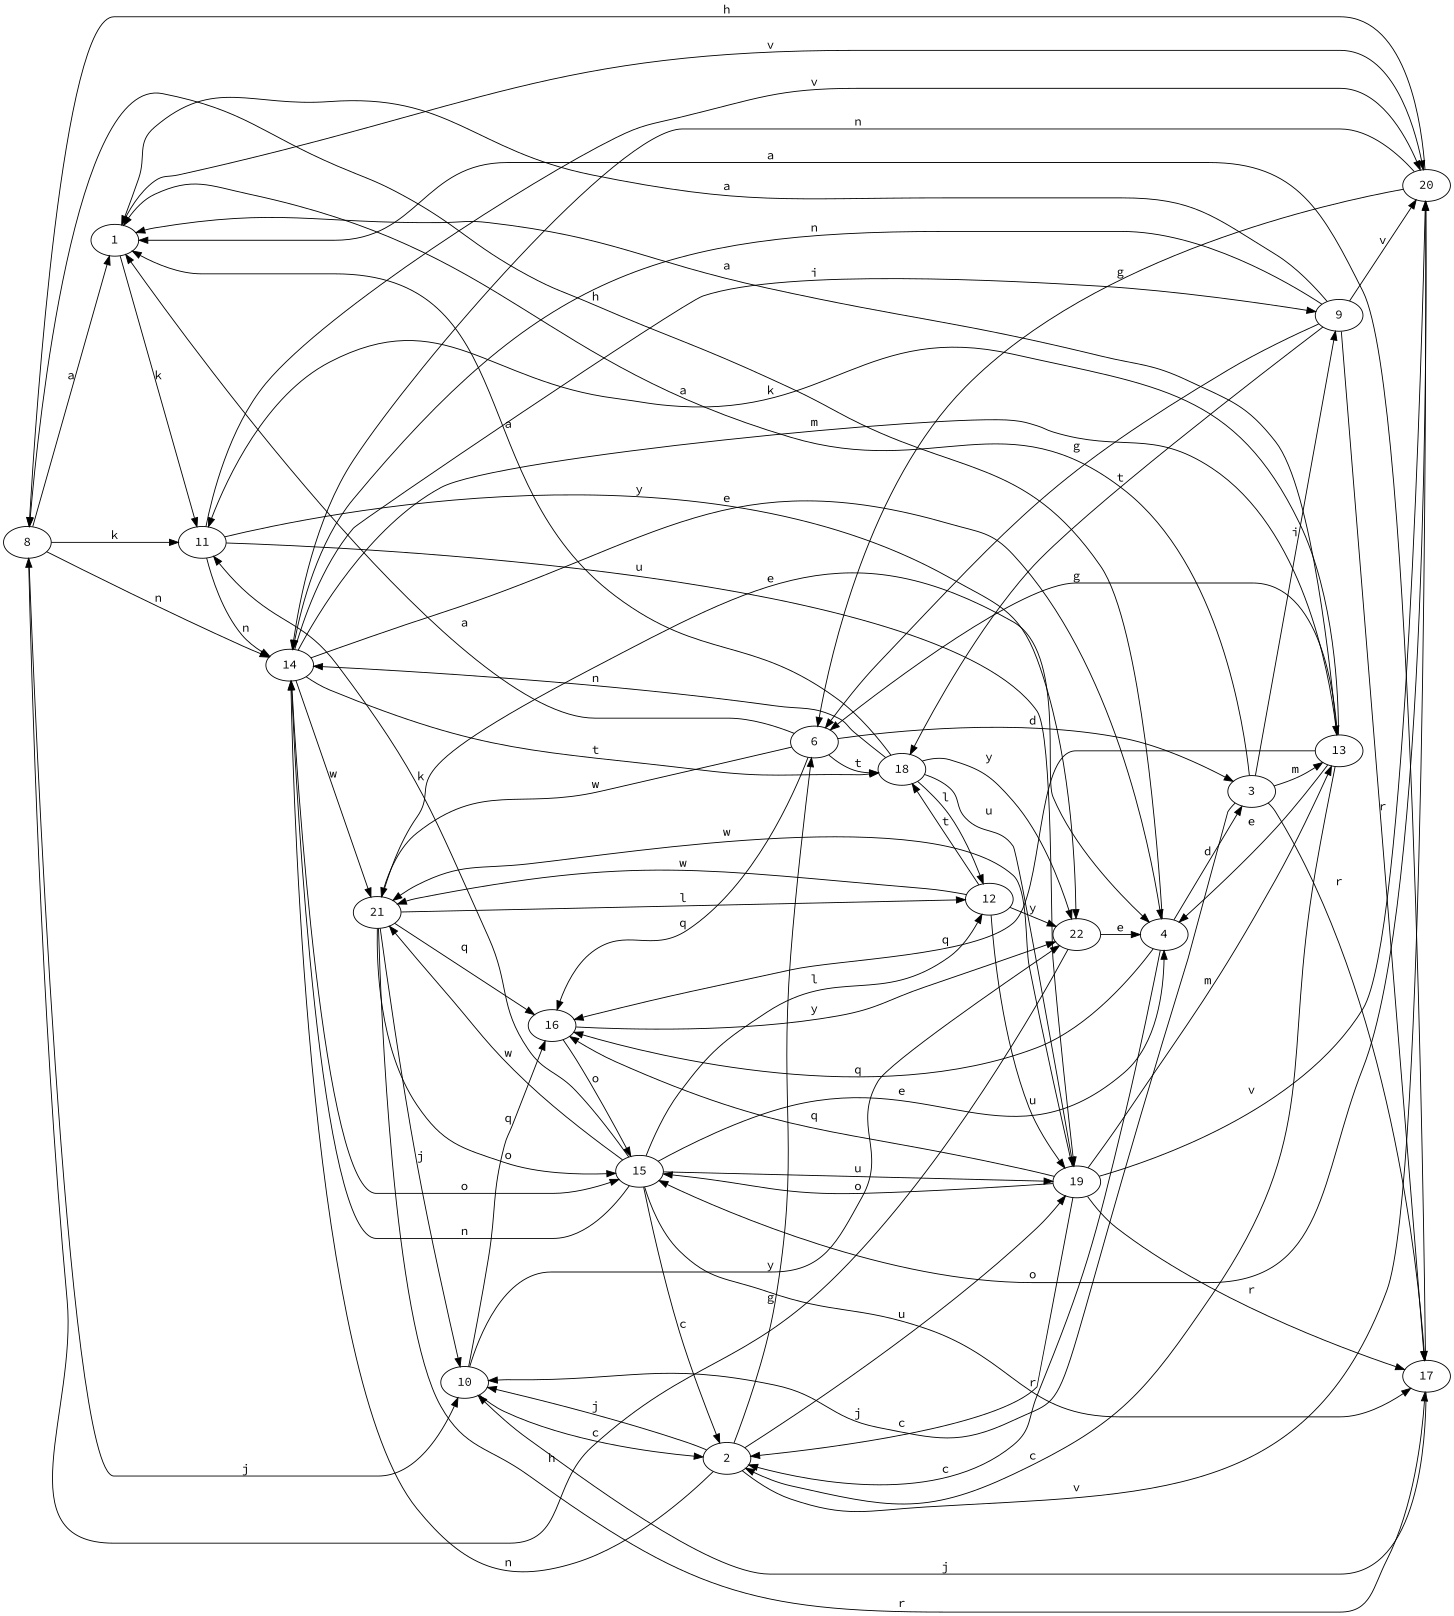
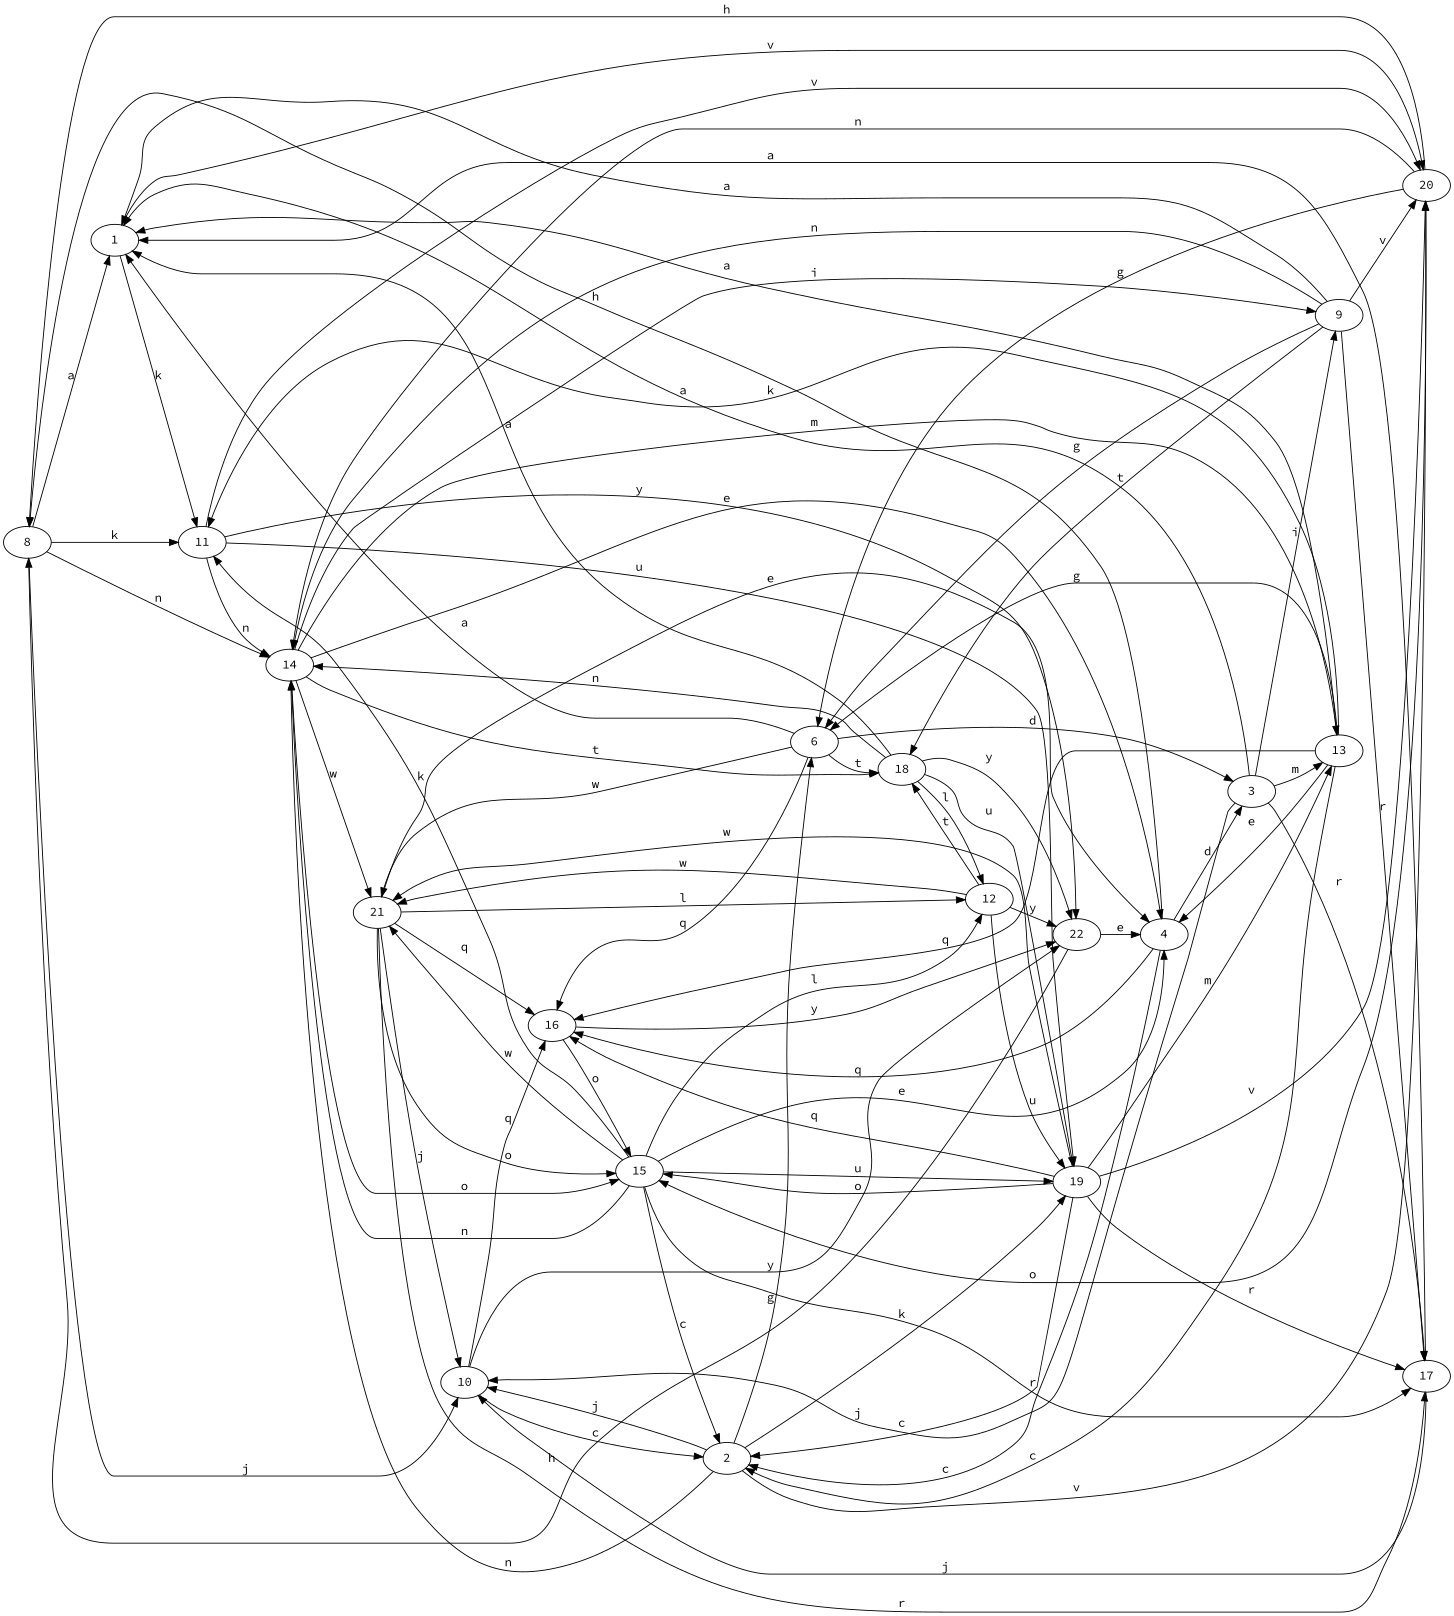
edge "2" -> "19": label "u" -> "k"
